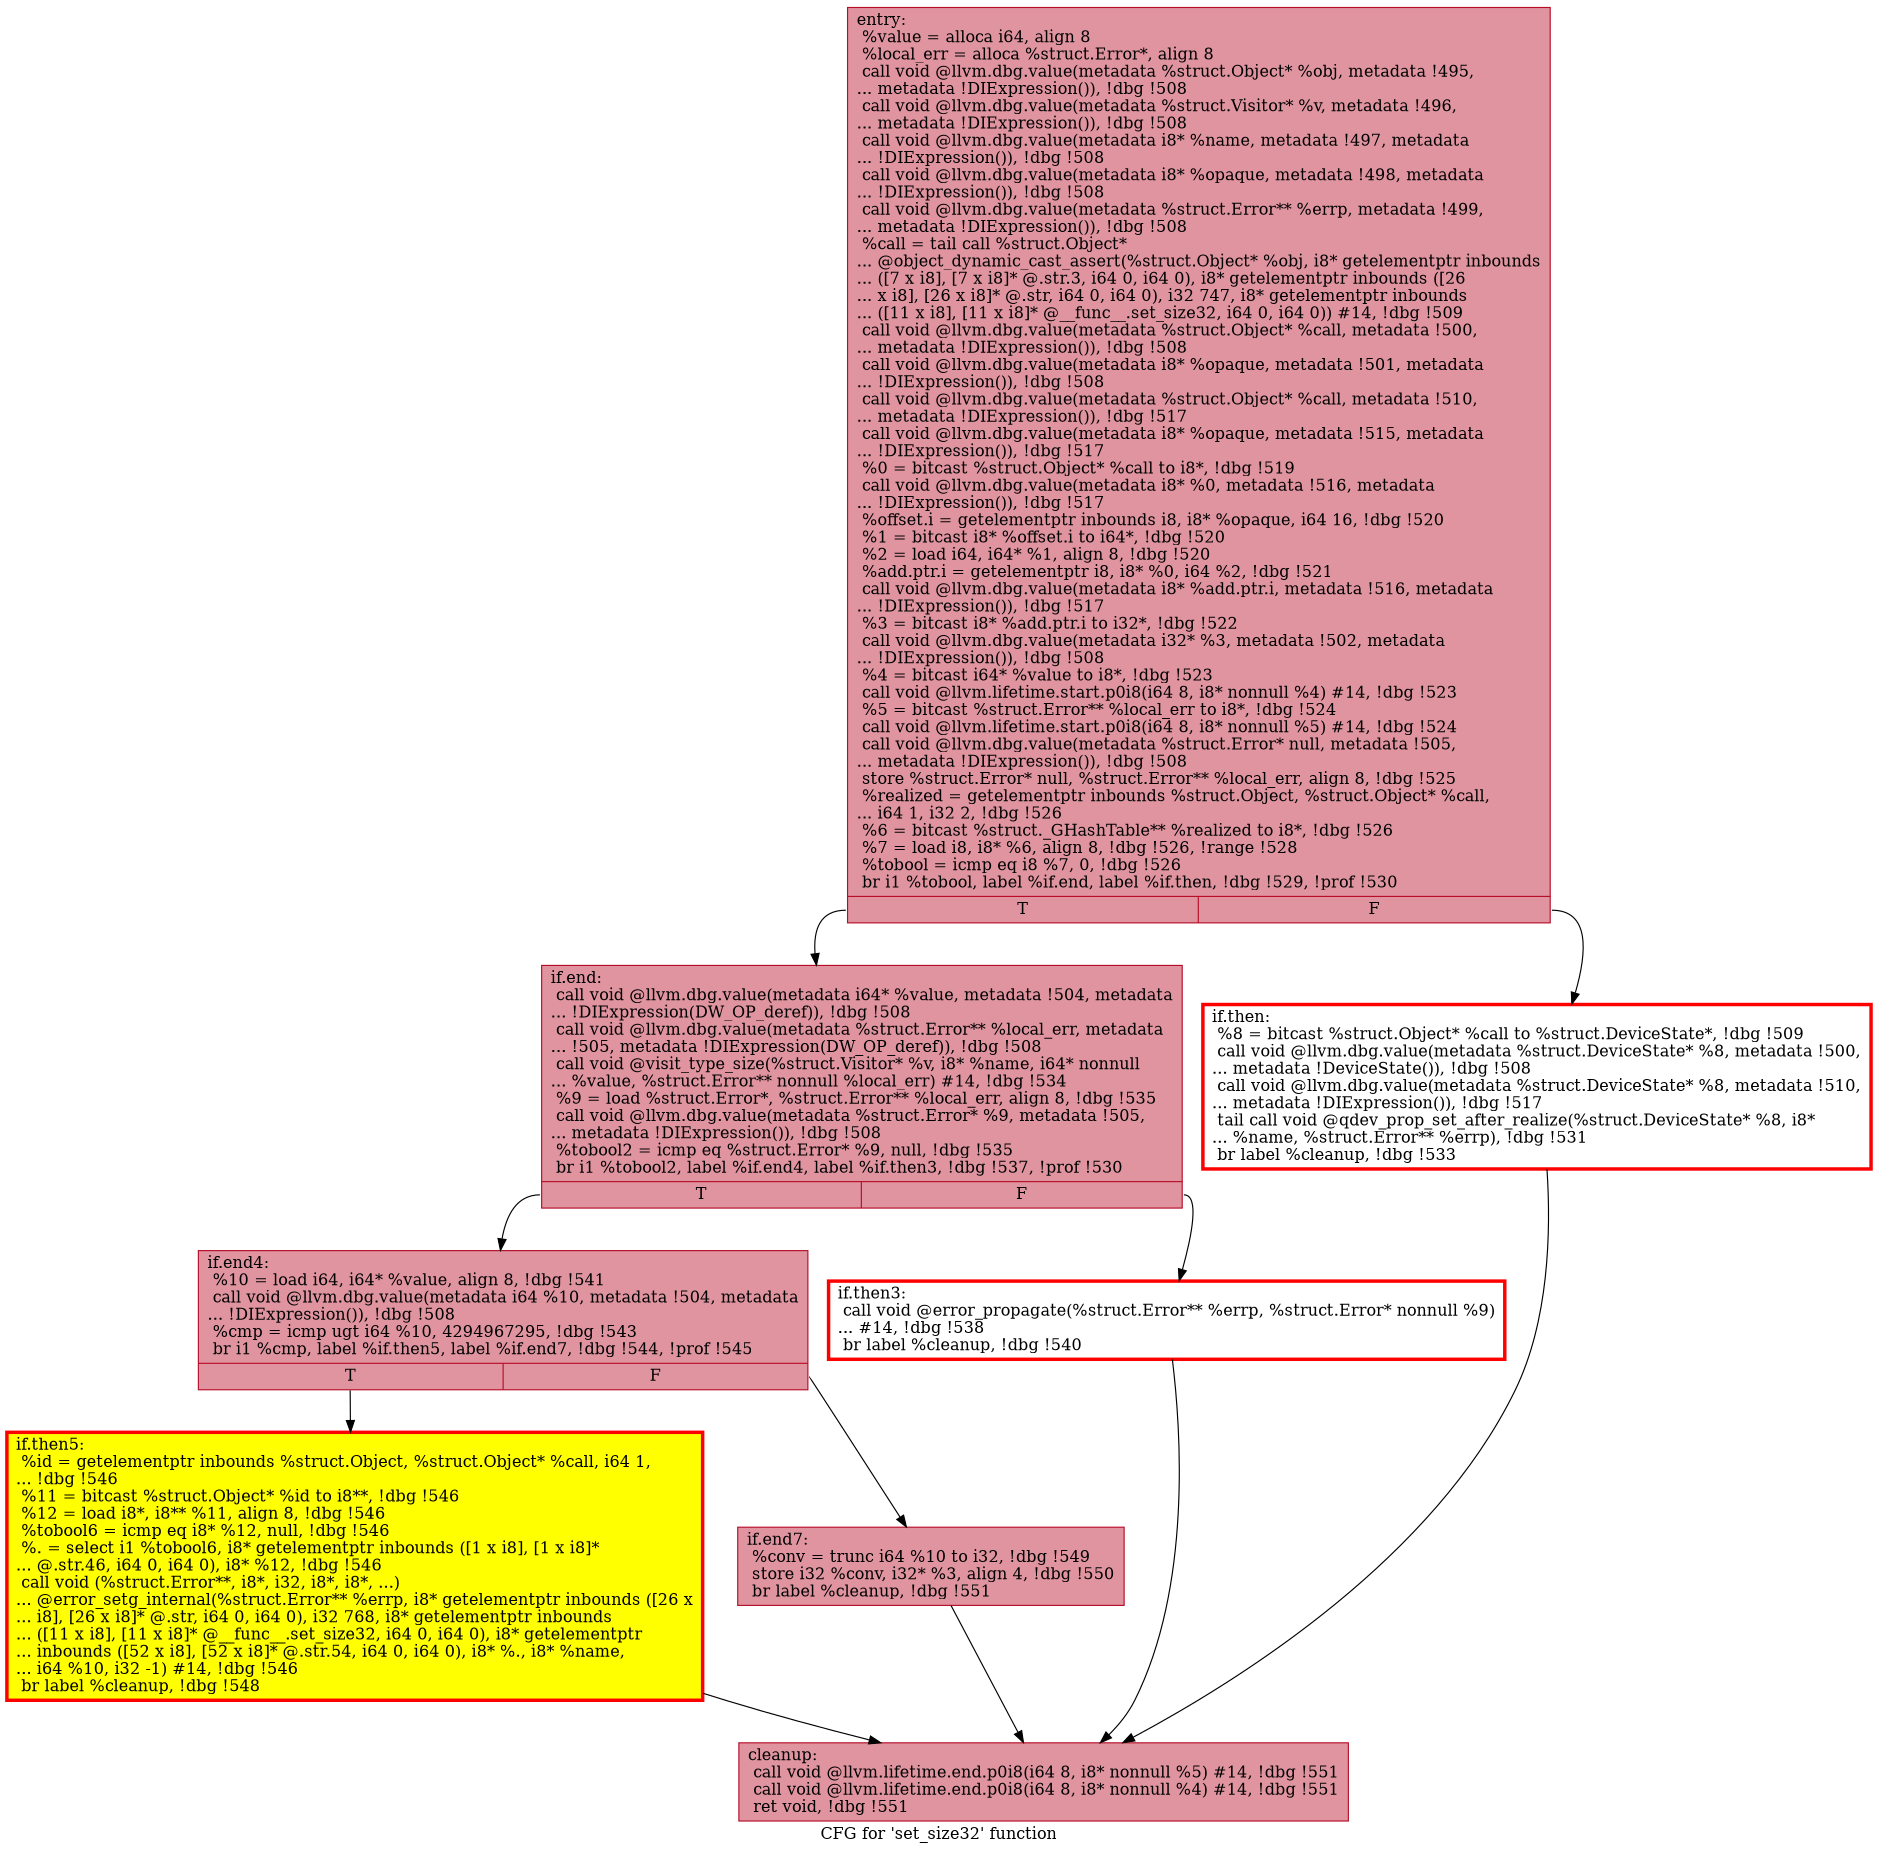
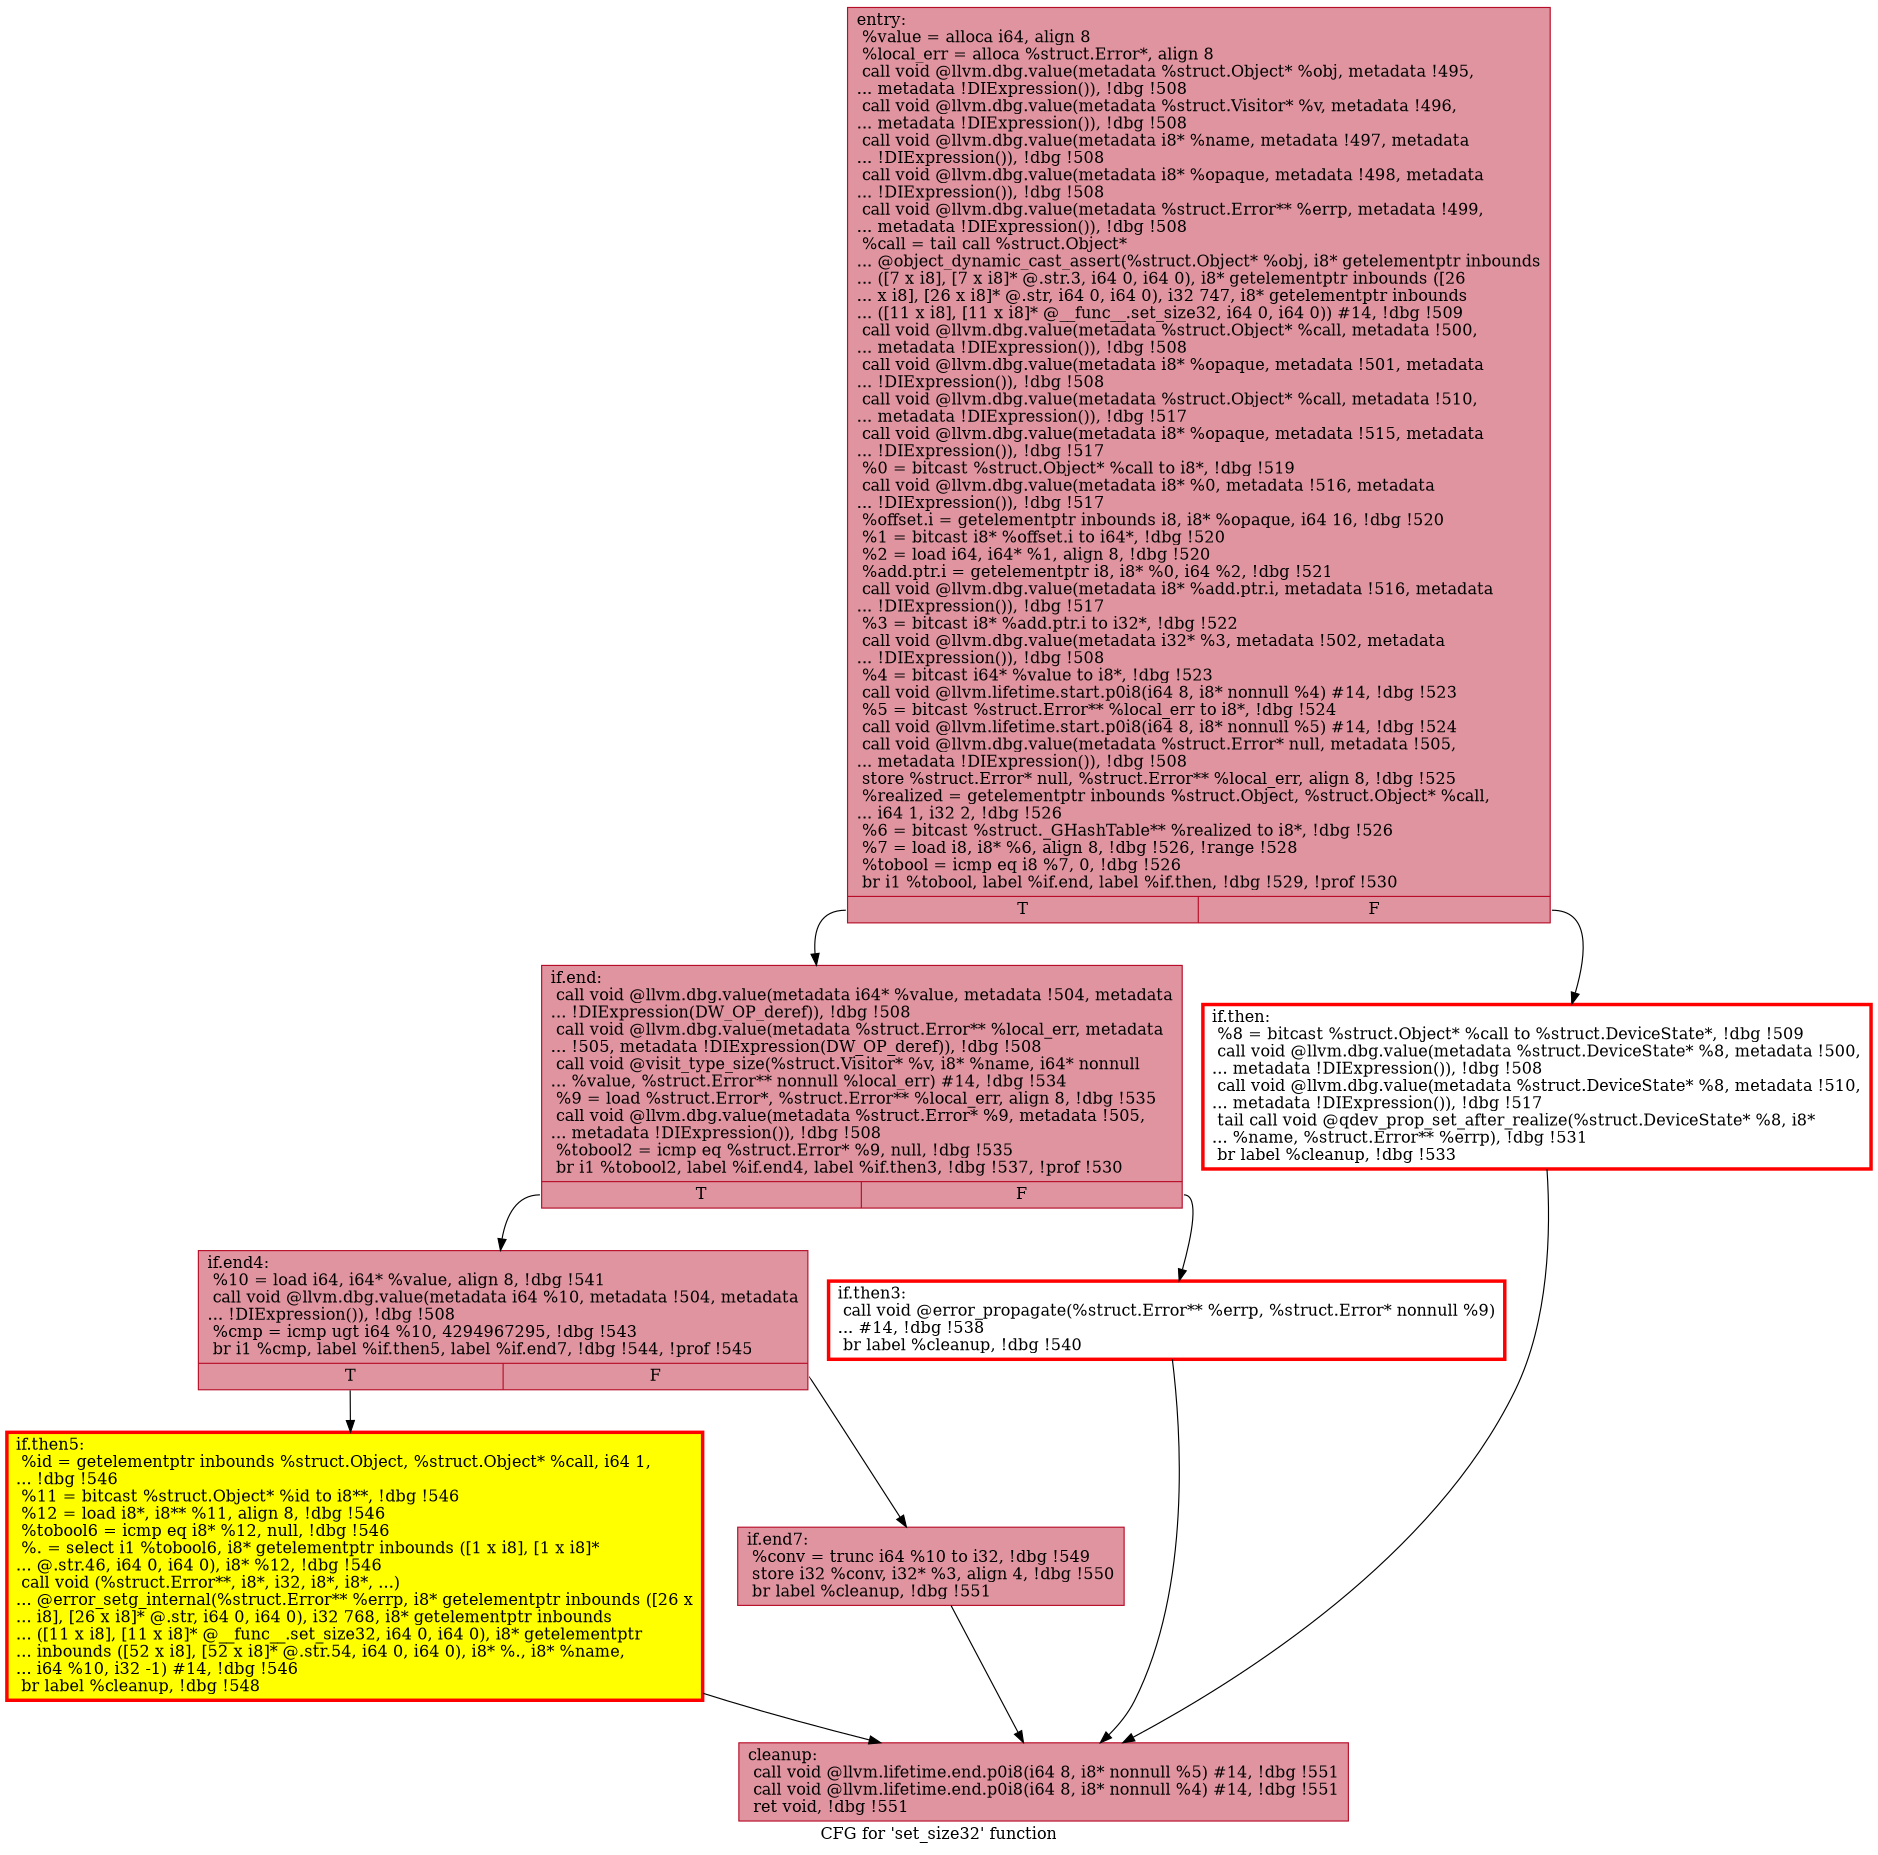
node "if.then:": text "... metadata !DeviceState()), !dbg !508" -> "... metadata !DIExpression()), !dbg !508"
